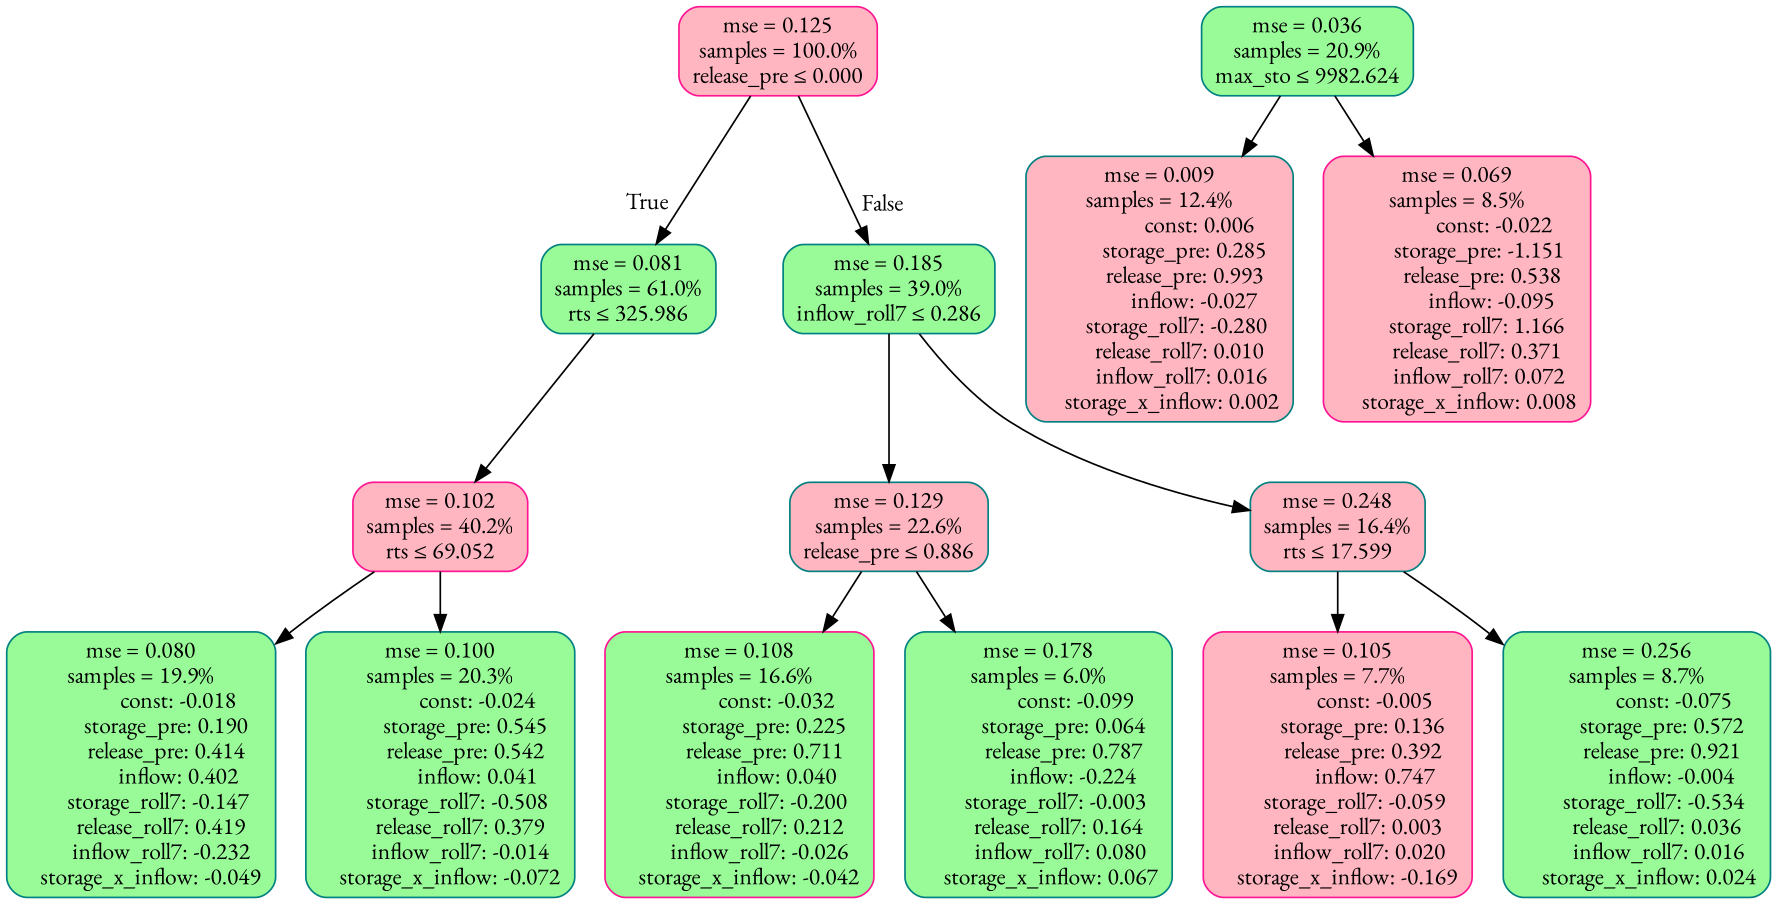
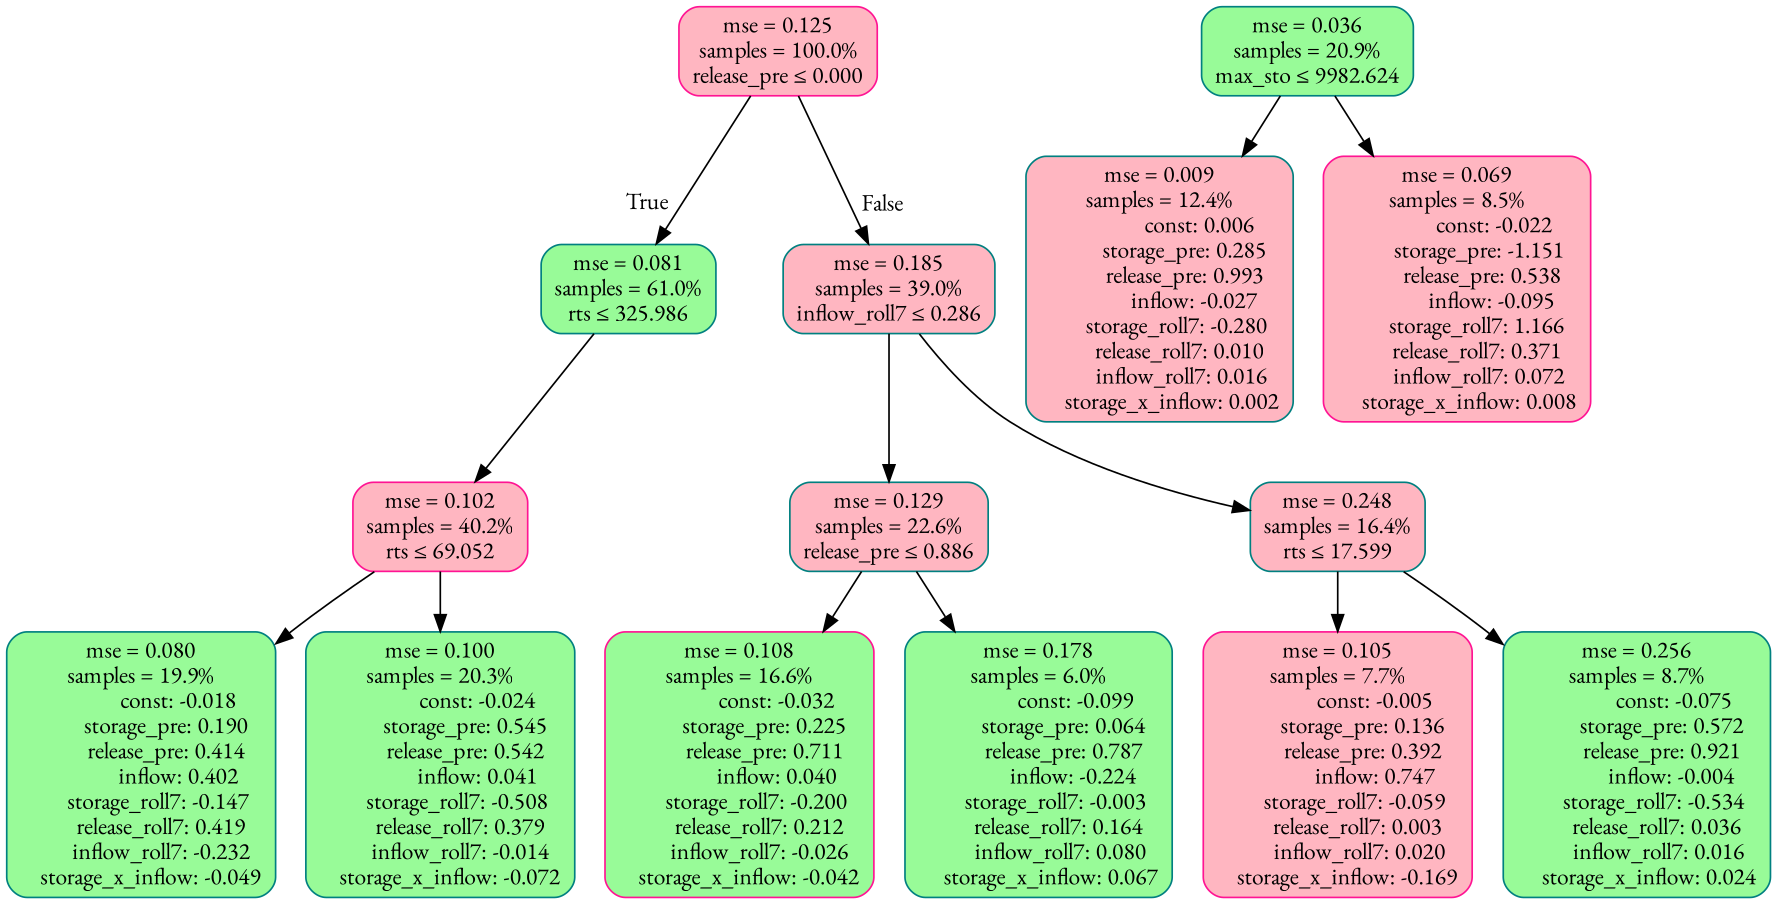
node "mse = 0.185 samples = 39.0% inflow_roll7 ≤ 0.286": fillcolor palegreen -> lightpink
